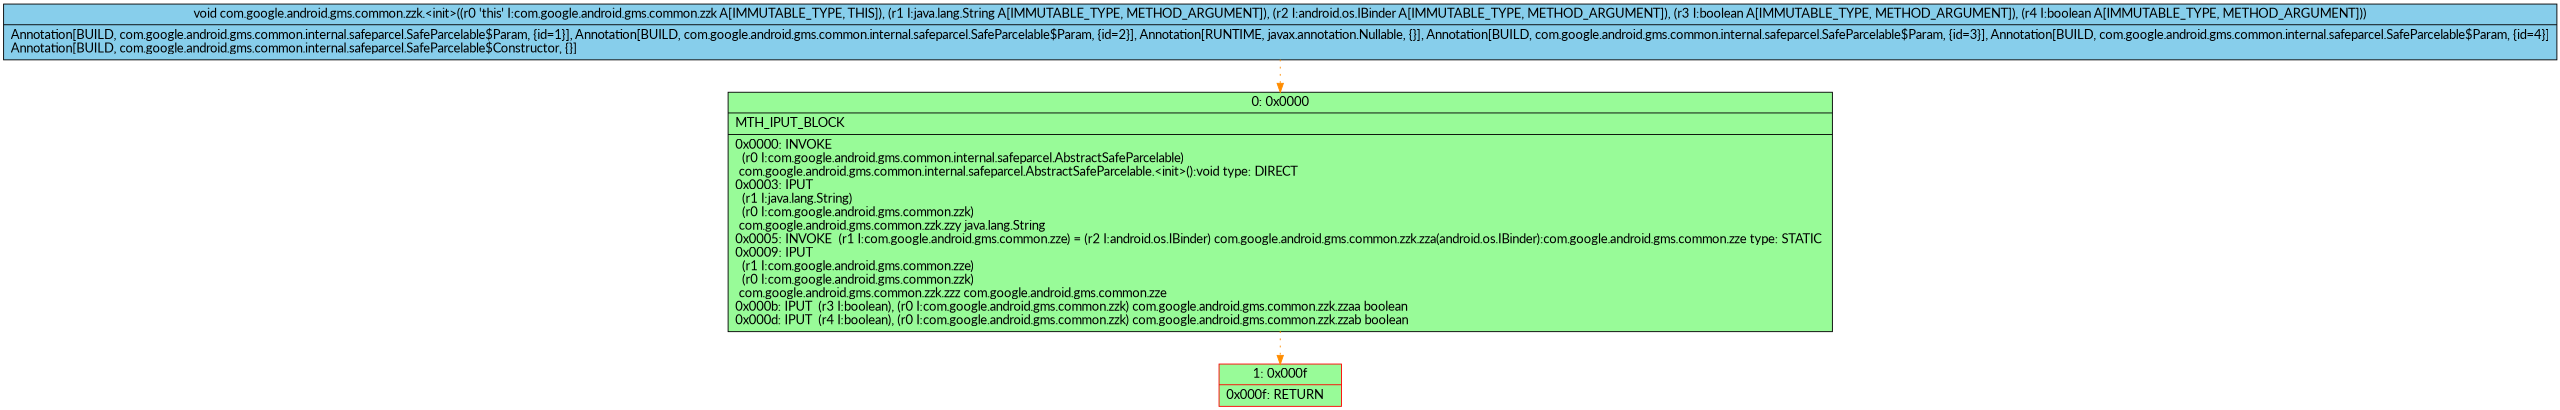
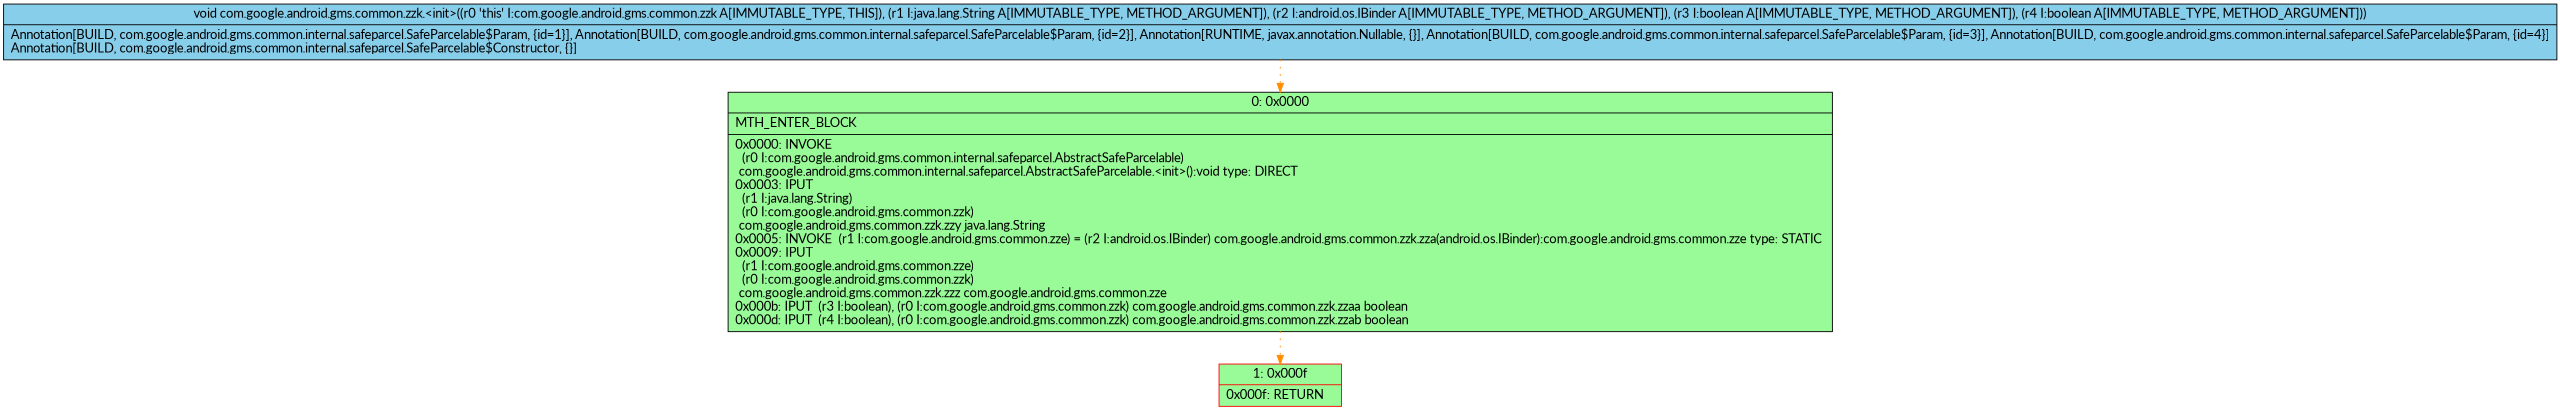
node "0: 0x0000": text "MTH_IPUT_BLOCK" -> "MTH_ENTER_BLOCK"
